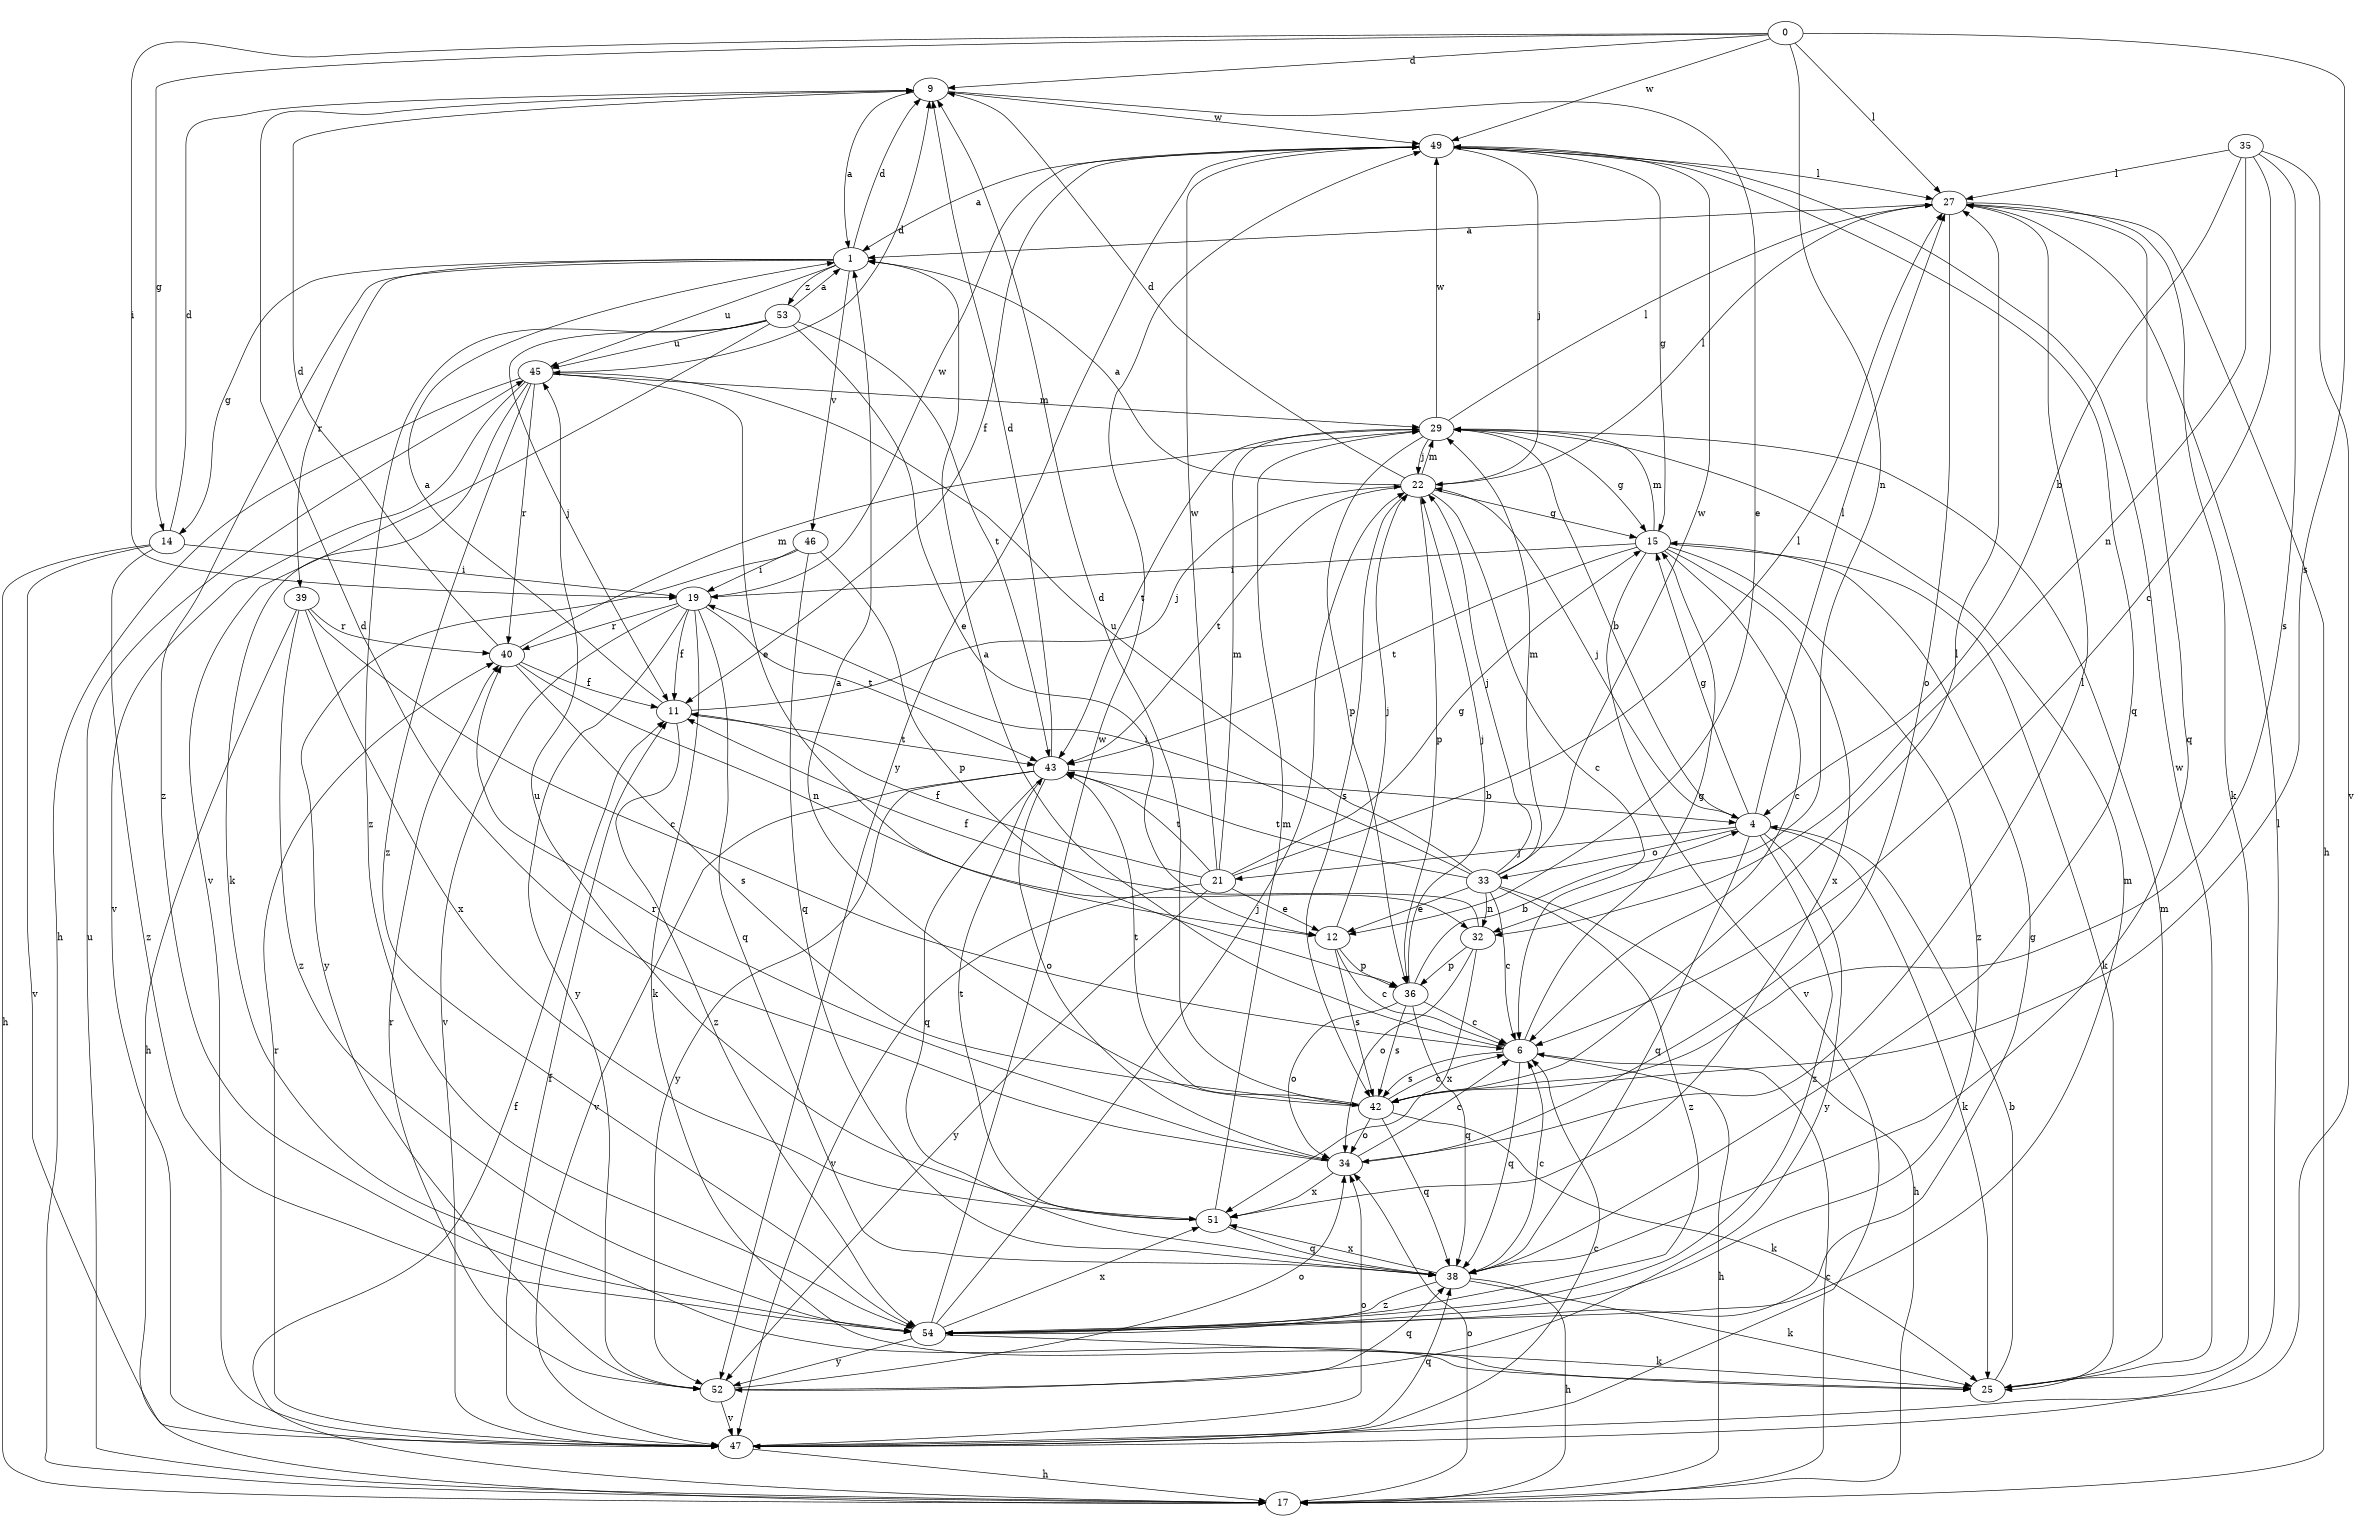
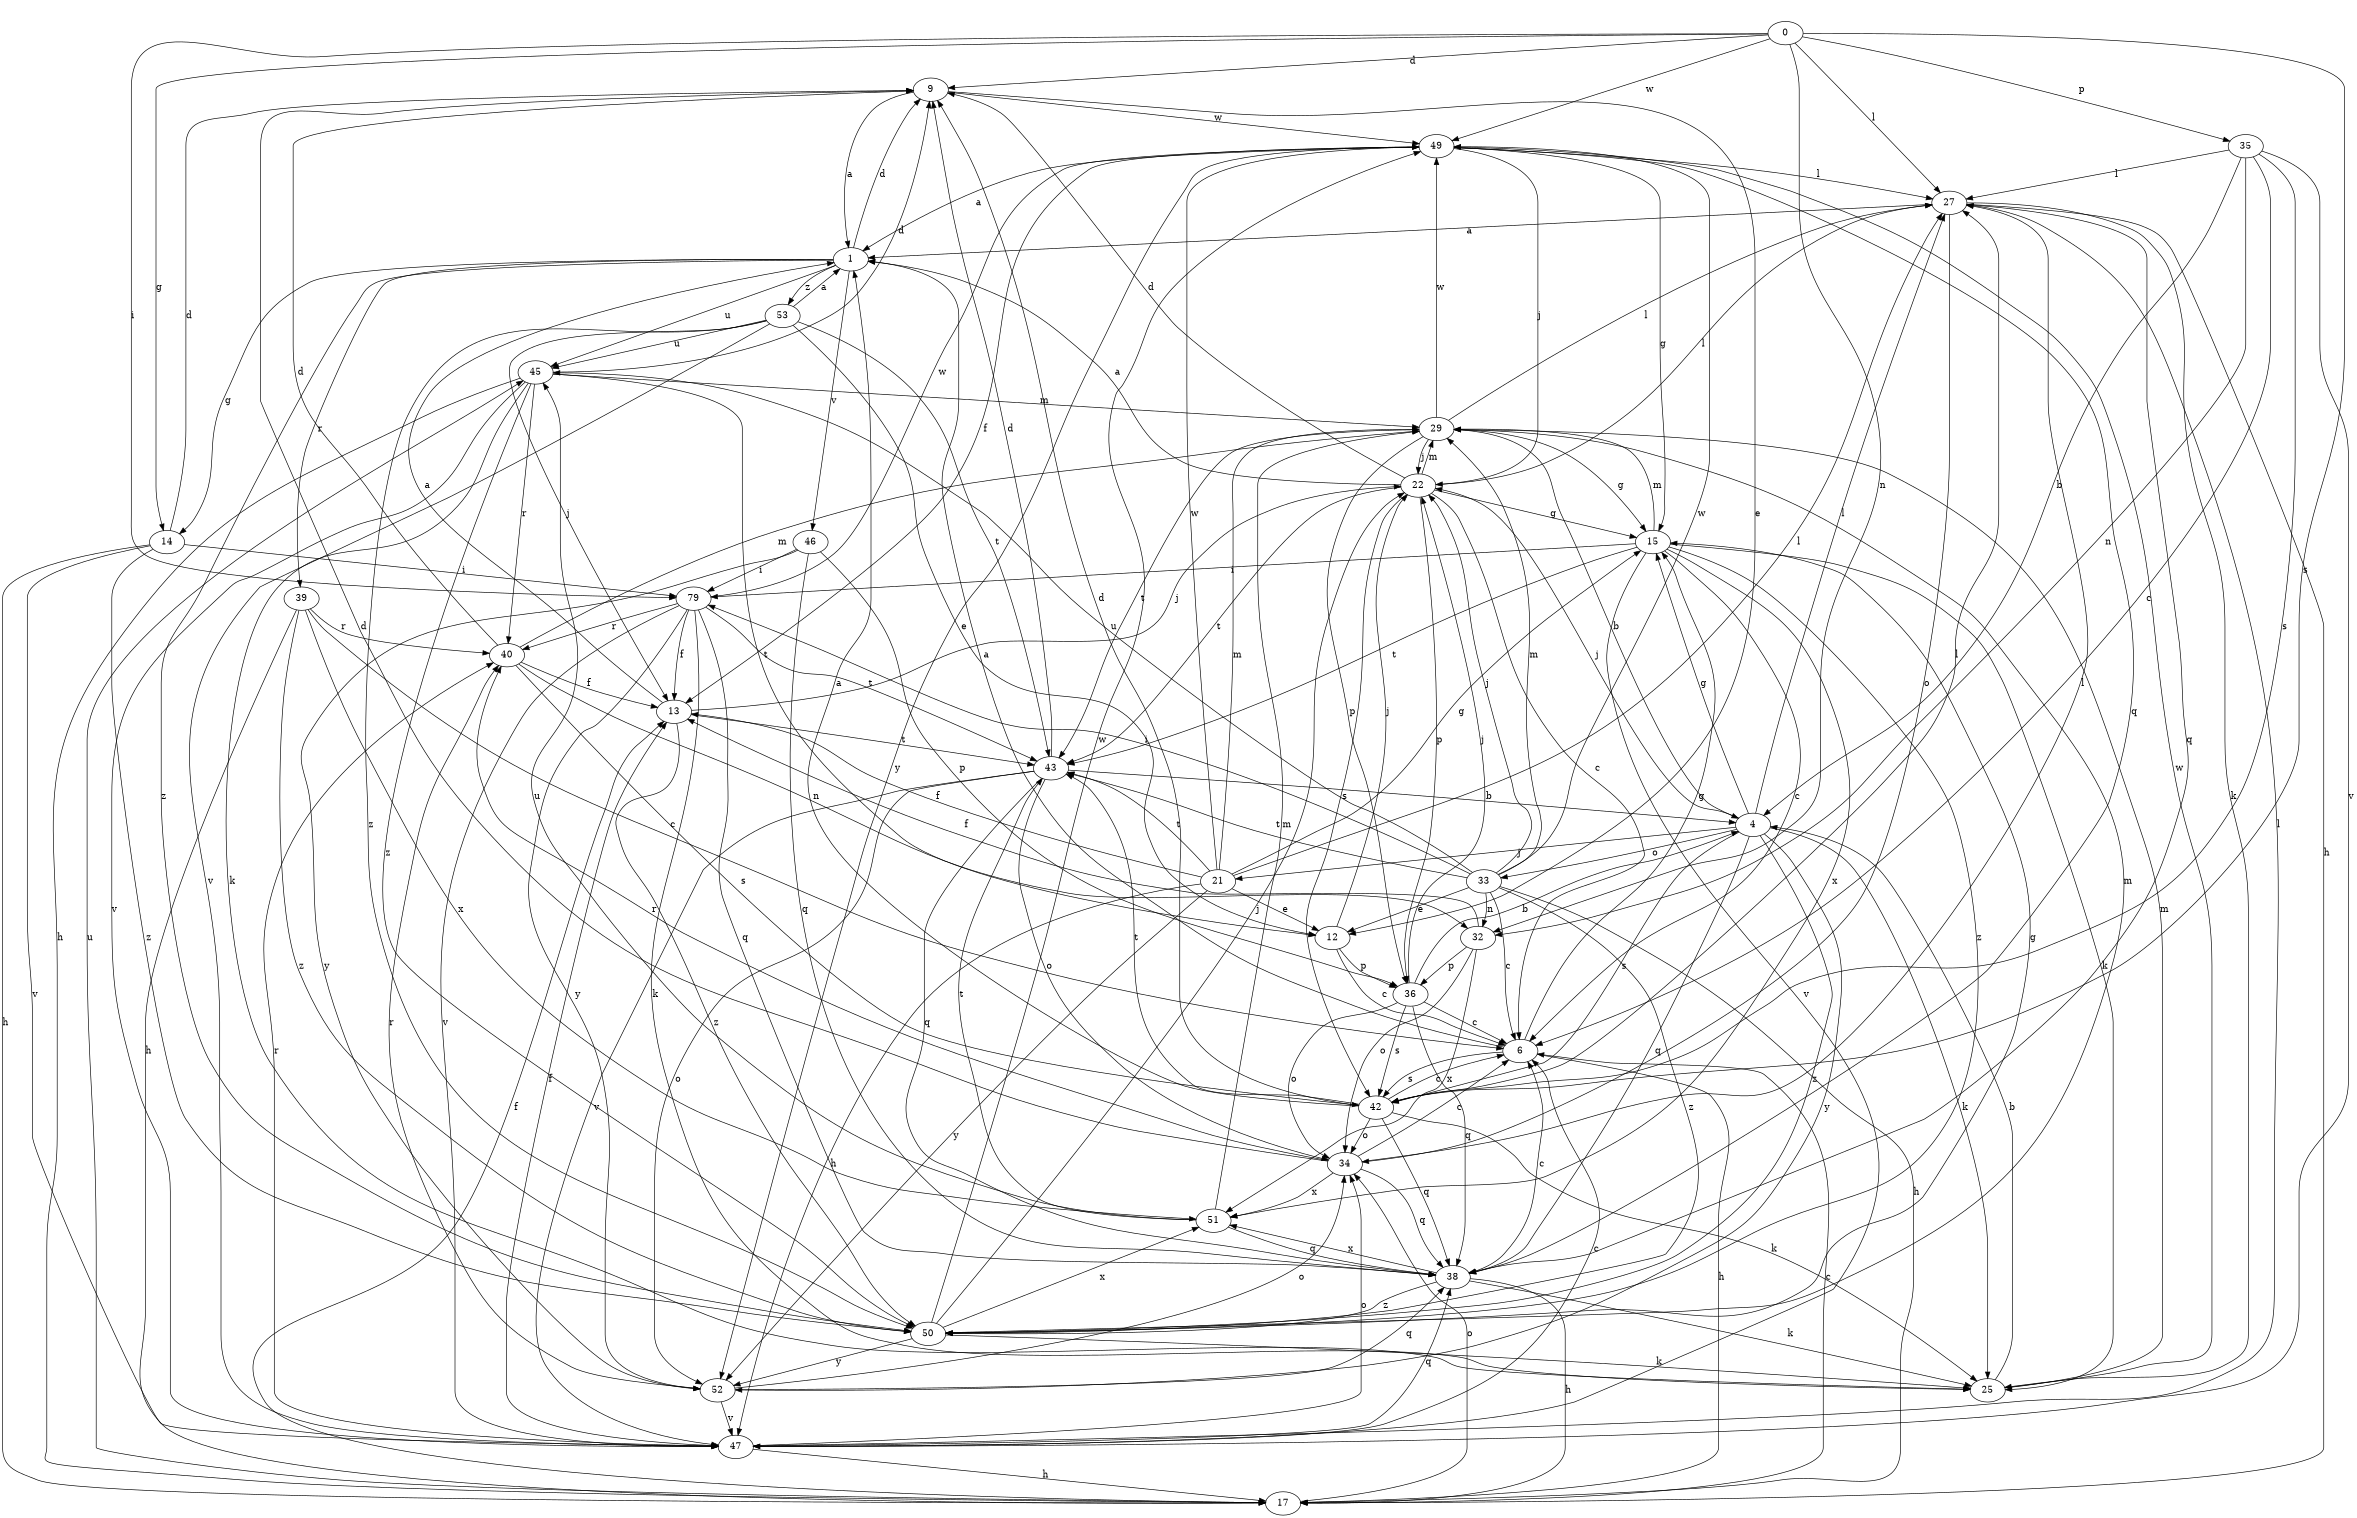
edge "0" -> "35": added, label "p"
node "19": label "19" -> "79"
edge "45" -> "12": label "e" -> "t"
node "11": label "11" -> "13"
edge "12" -> "42": now "4" -> "42"
edge "43" -> "52": label "y" -> "o"
edge "21" -> "47": label "v" -> "h"
edge "6" -> "38": now "34" -> "38"
node "54": label "54" -> "50"
